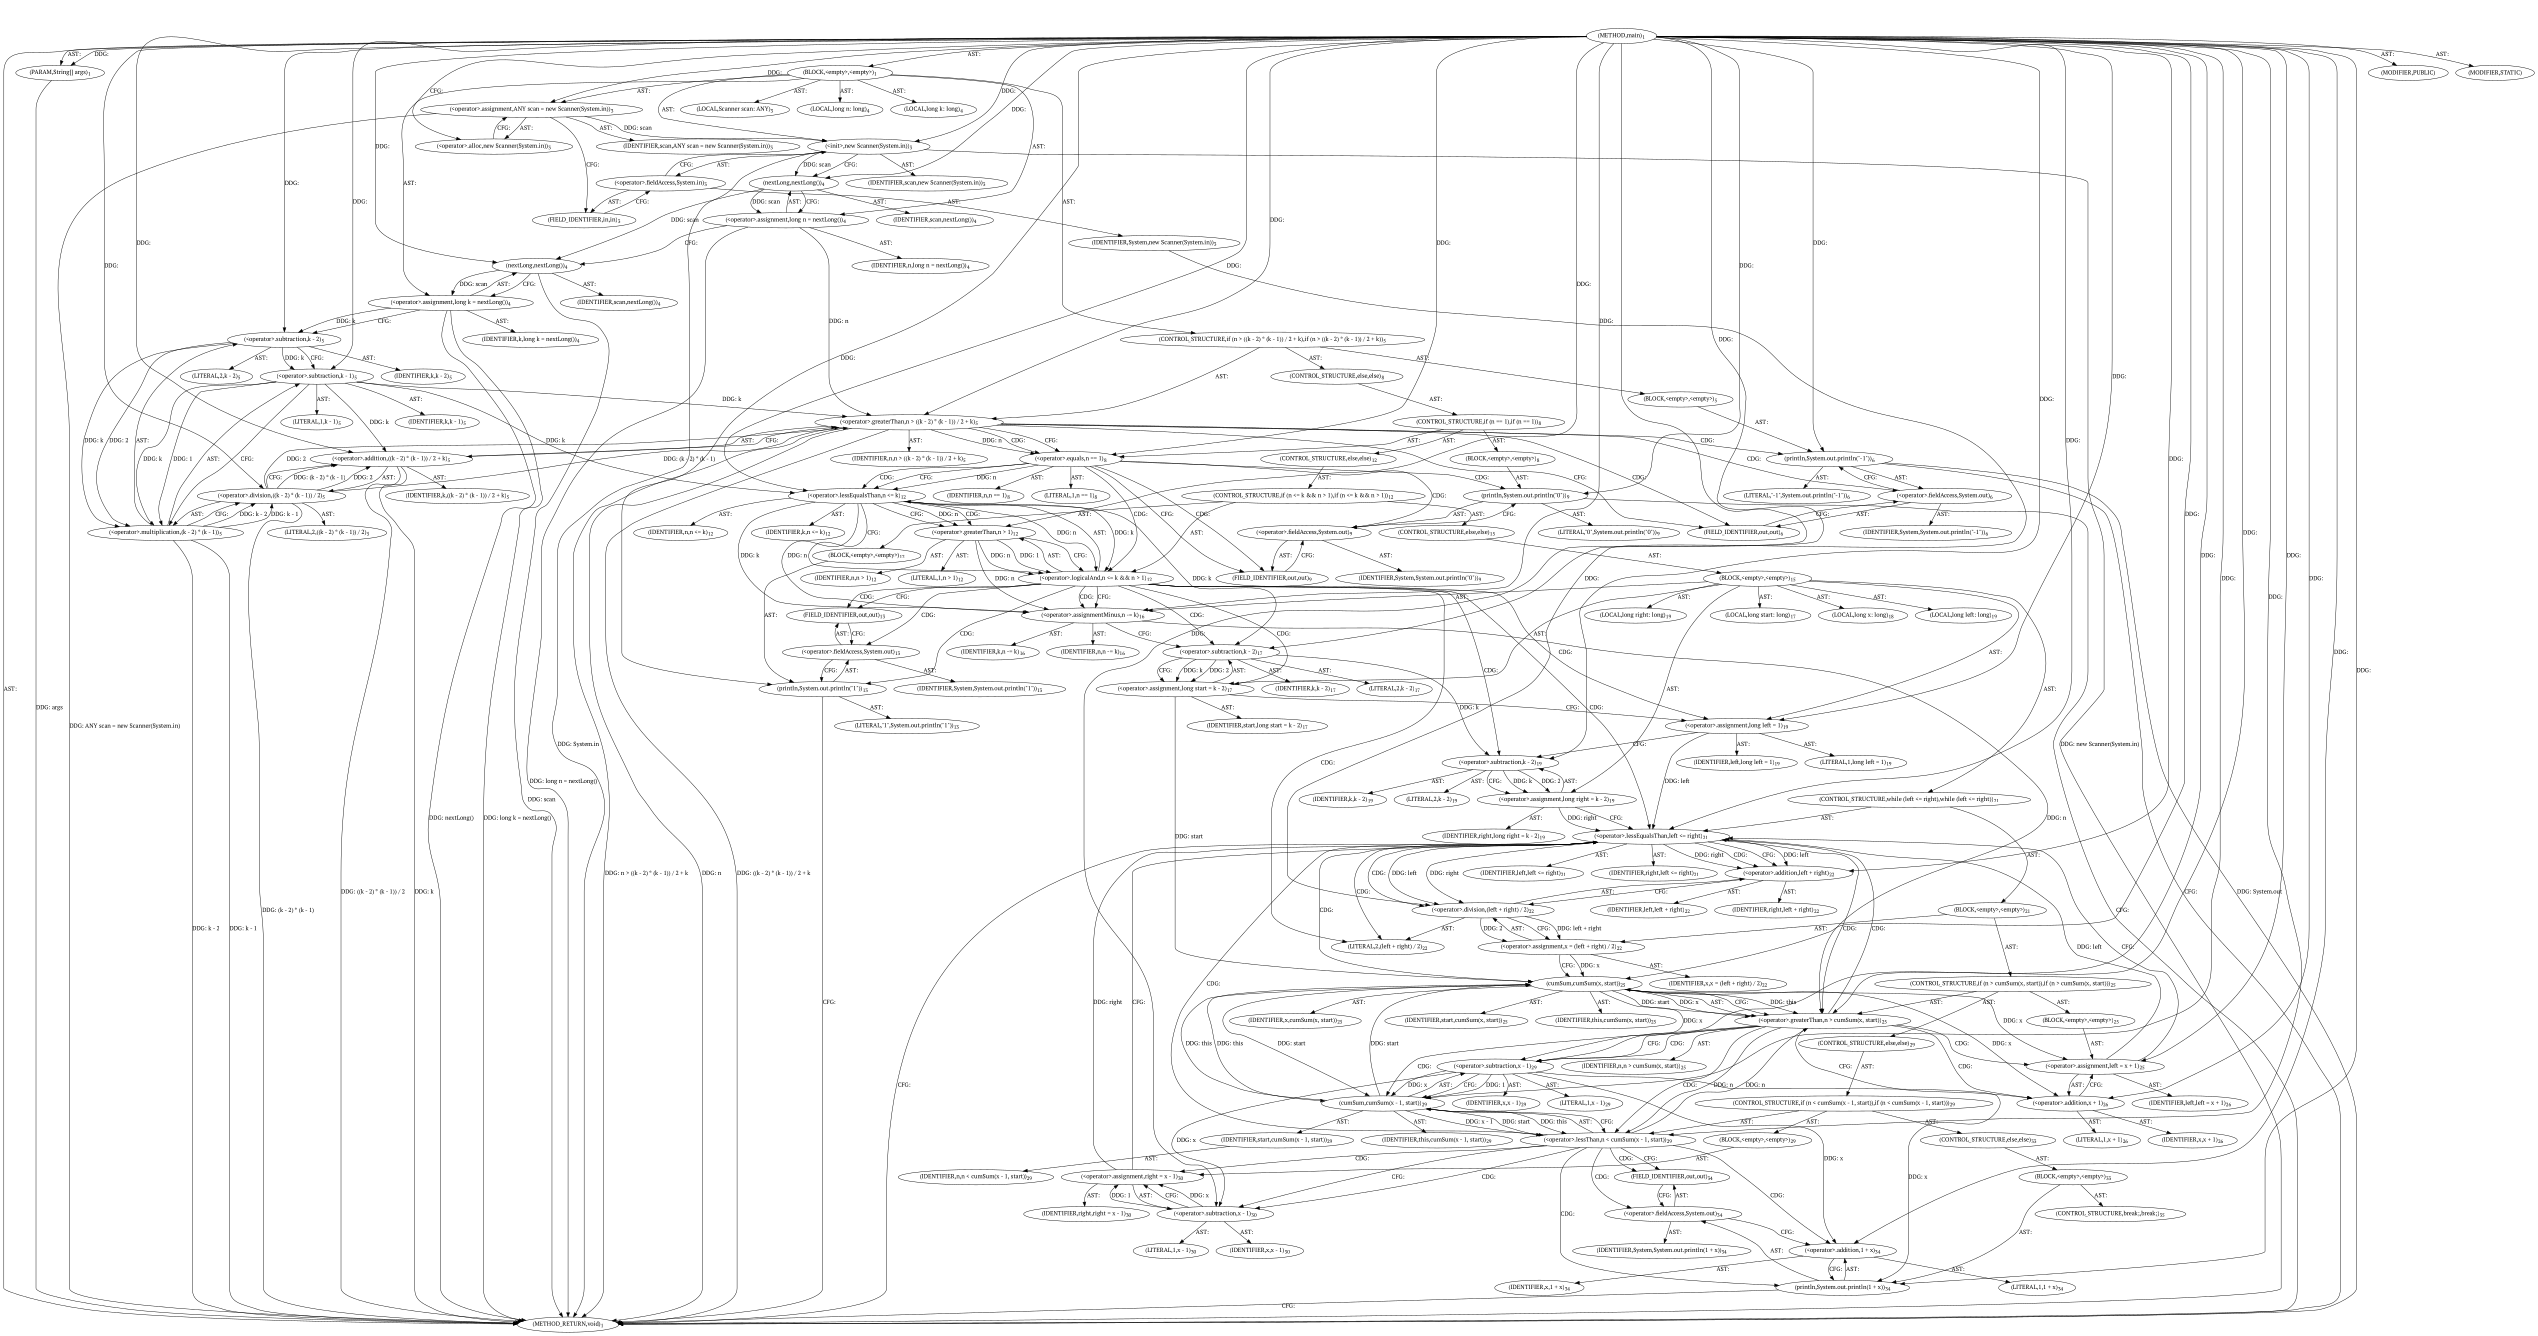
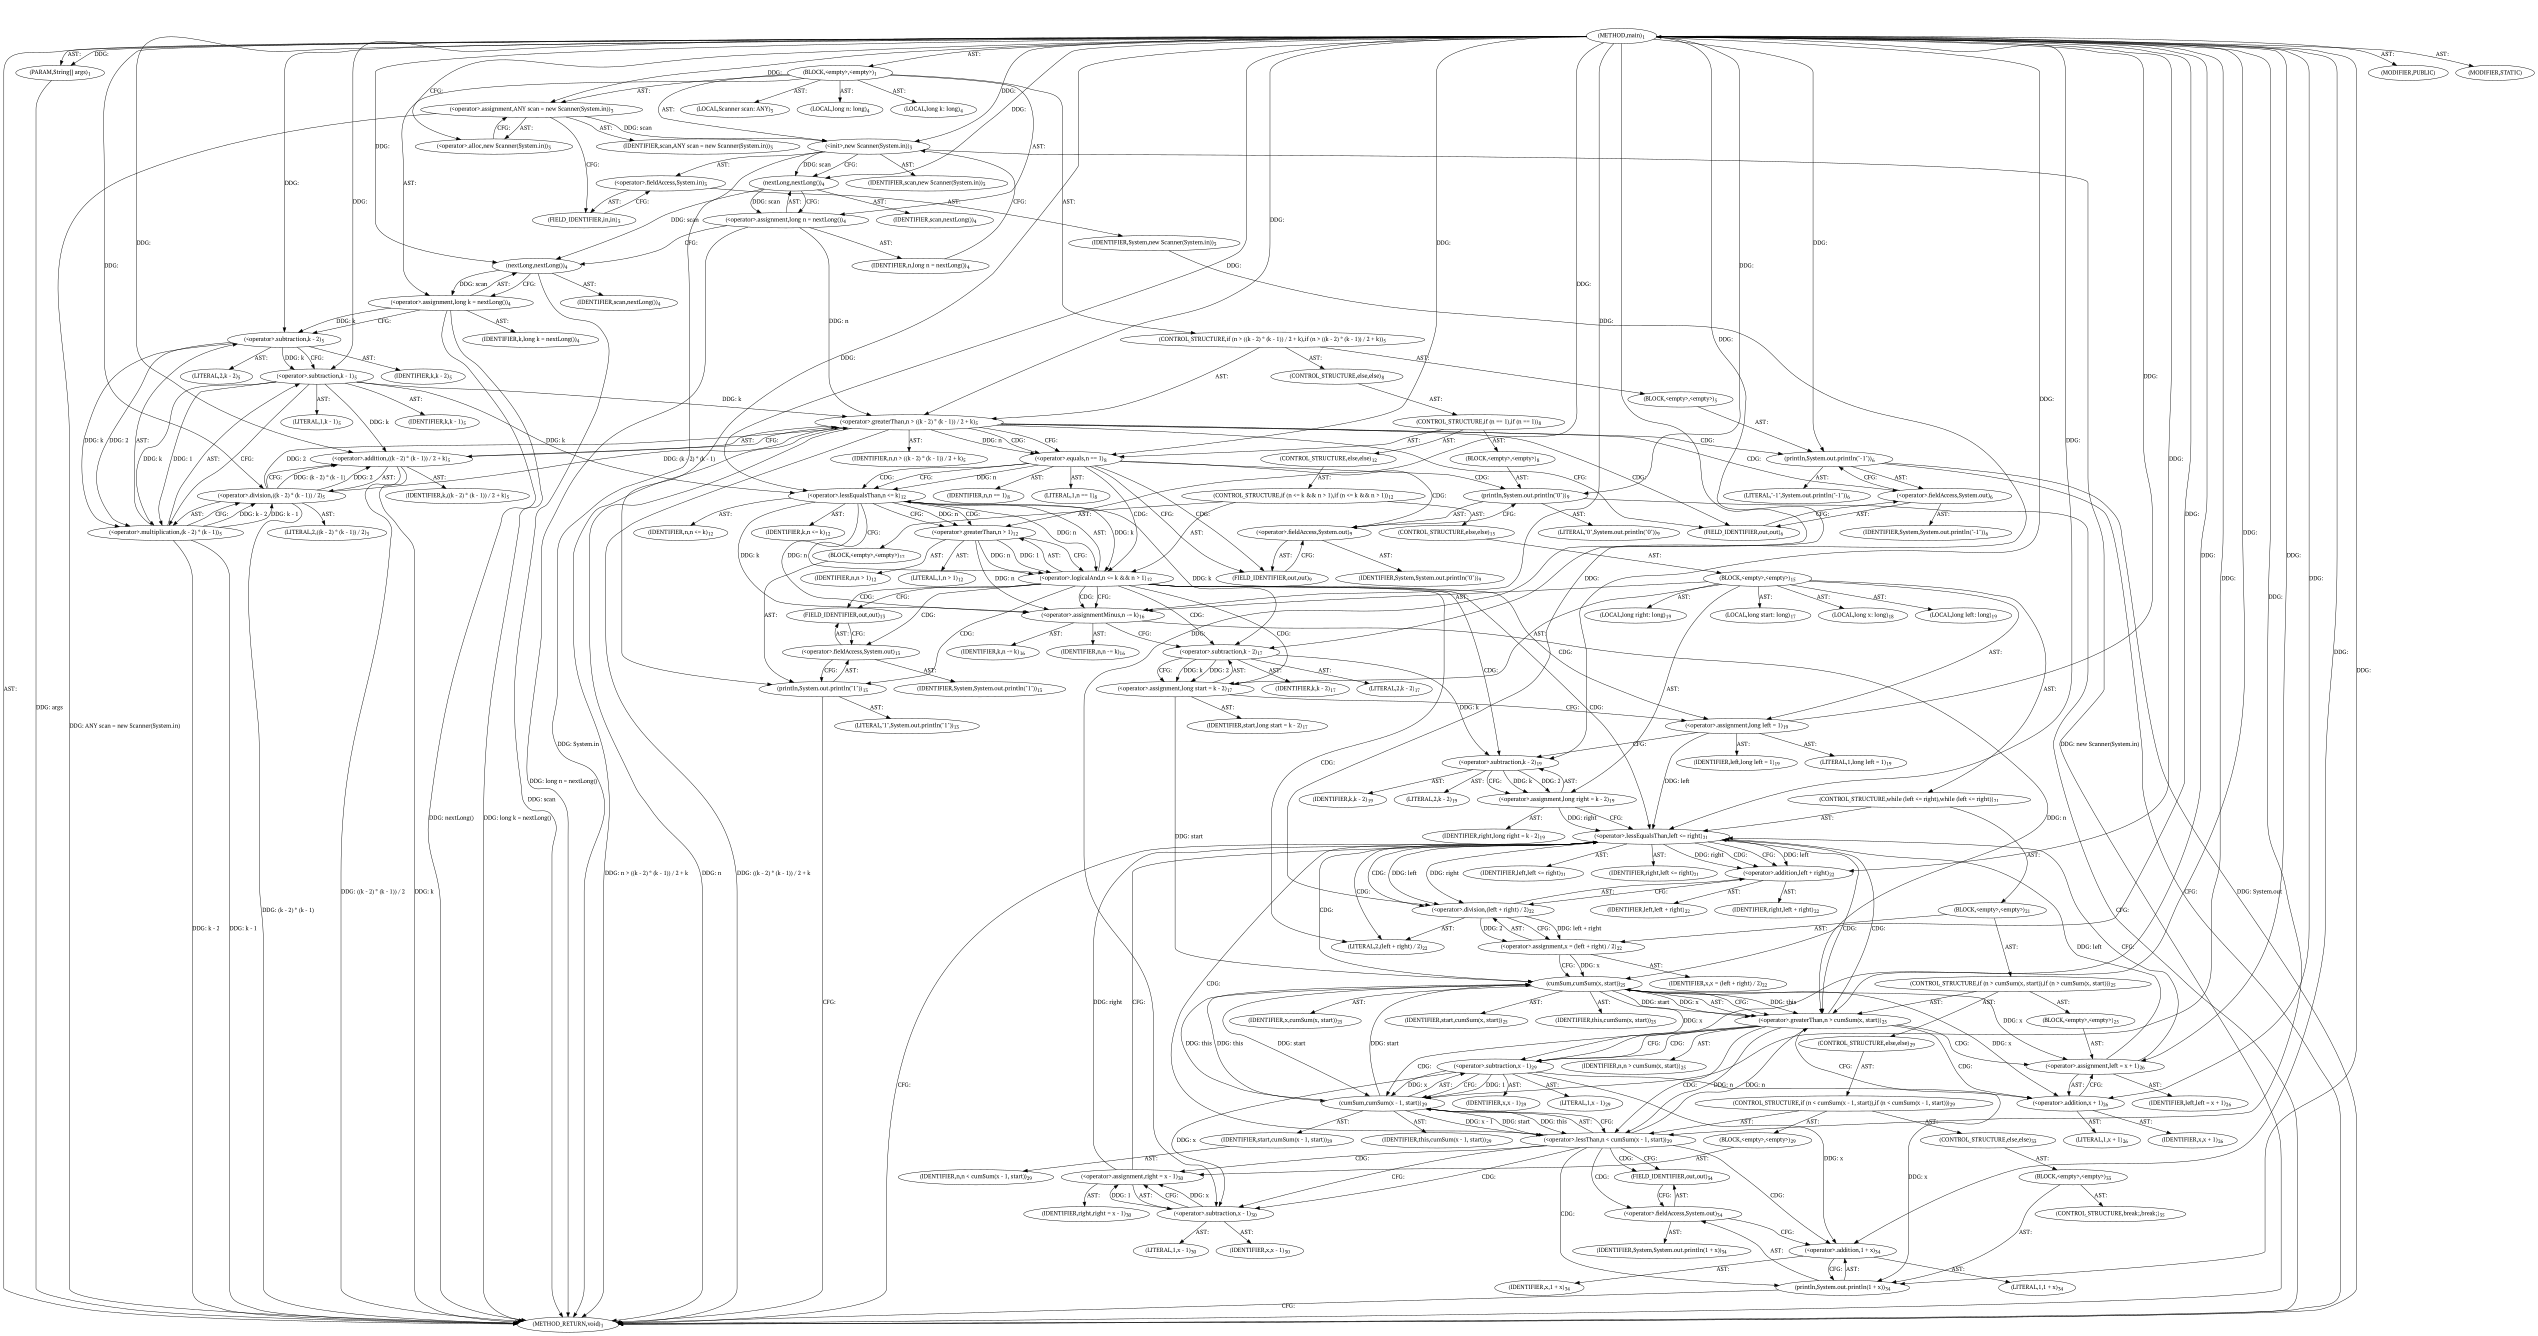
edge "(<operator>.fieldAccess,System.in)" -> "(<init>,new Scanner(System.in))": now "(IDENTIFIER,n,long n = nextLong())" -> "(<init>,new Scanner(System.in))"
edge "(METHOD,main)" -> "(<operator>.assignment,long left = 1)": reversed
node "(<operator>.assignment,left = x + 1)": text "25" -> "26"
